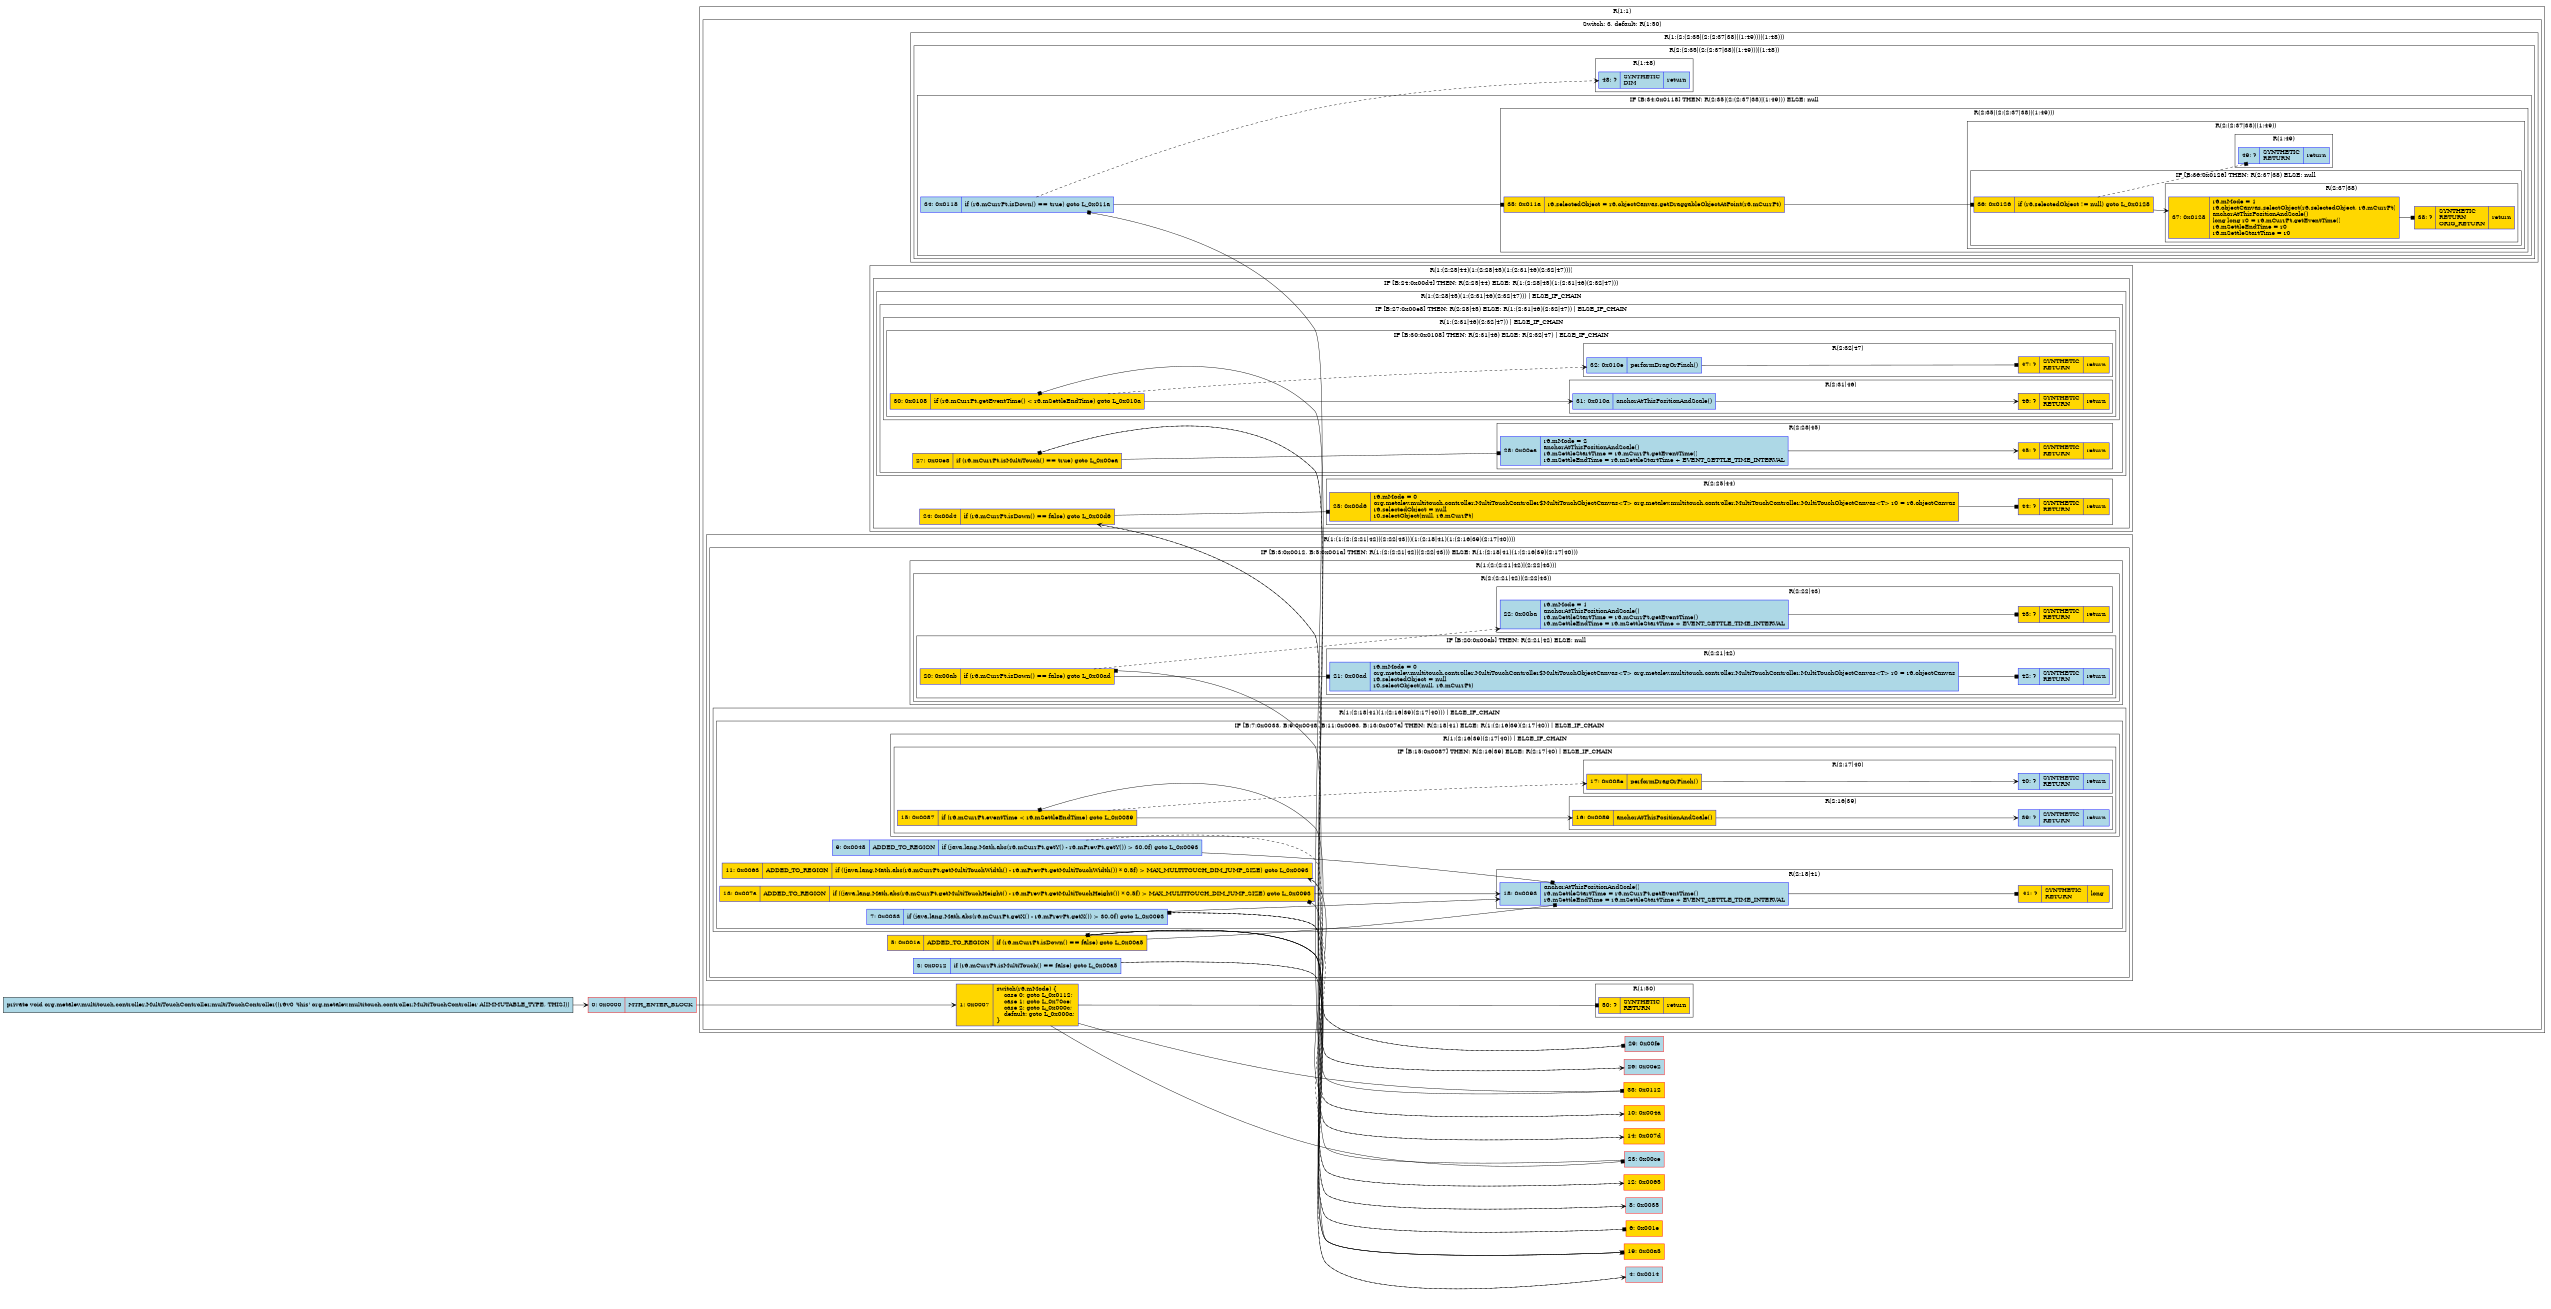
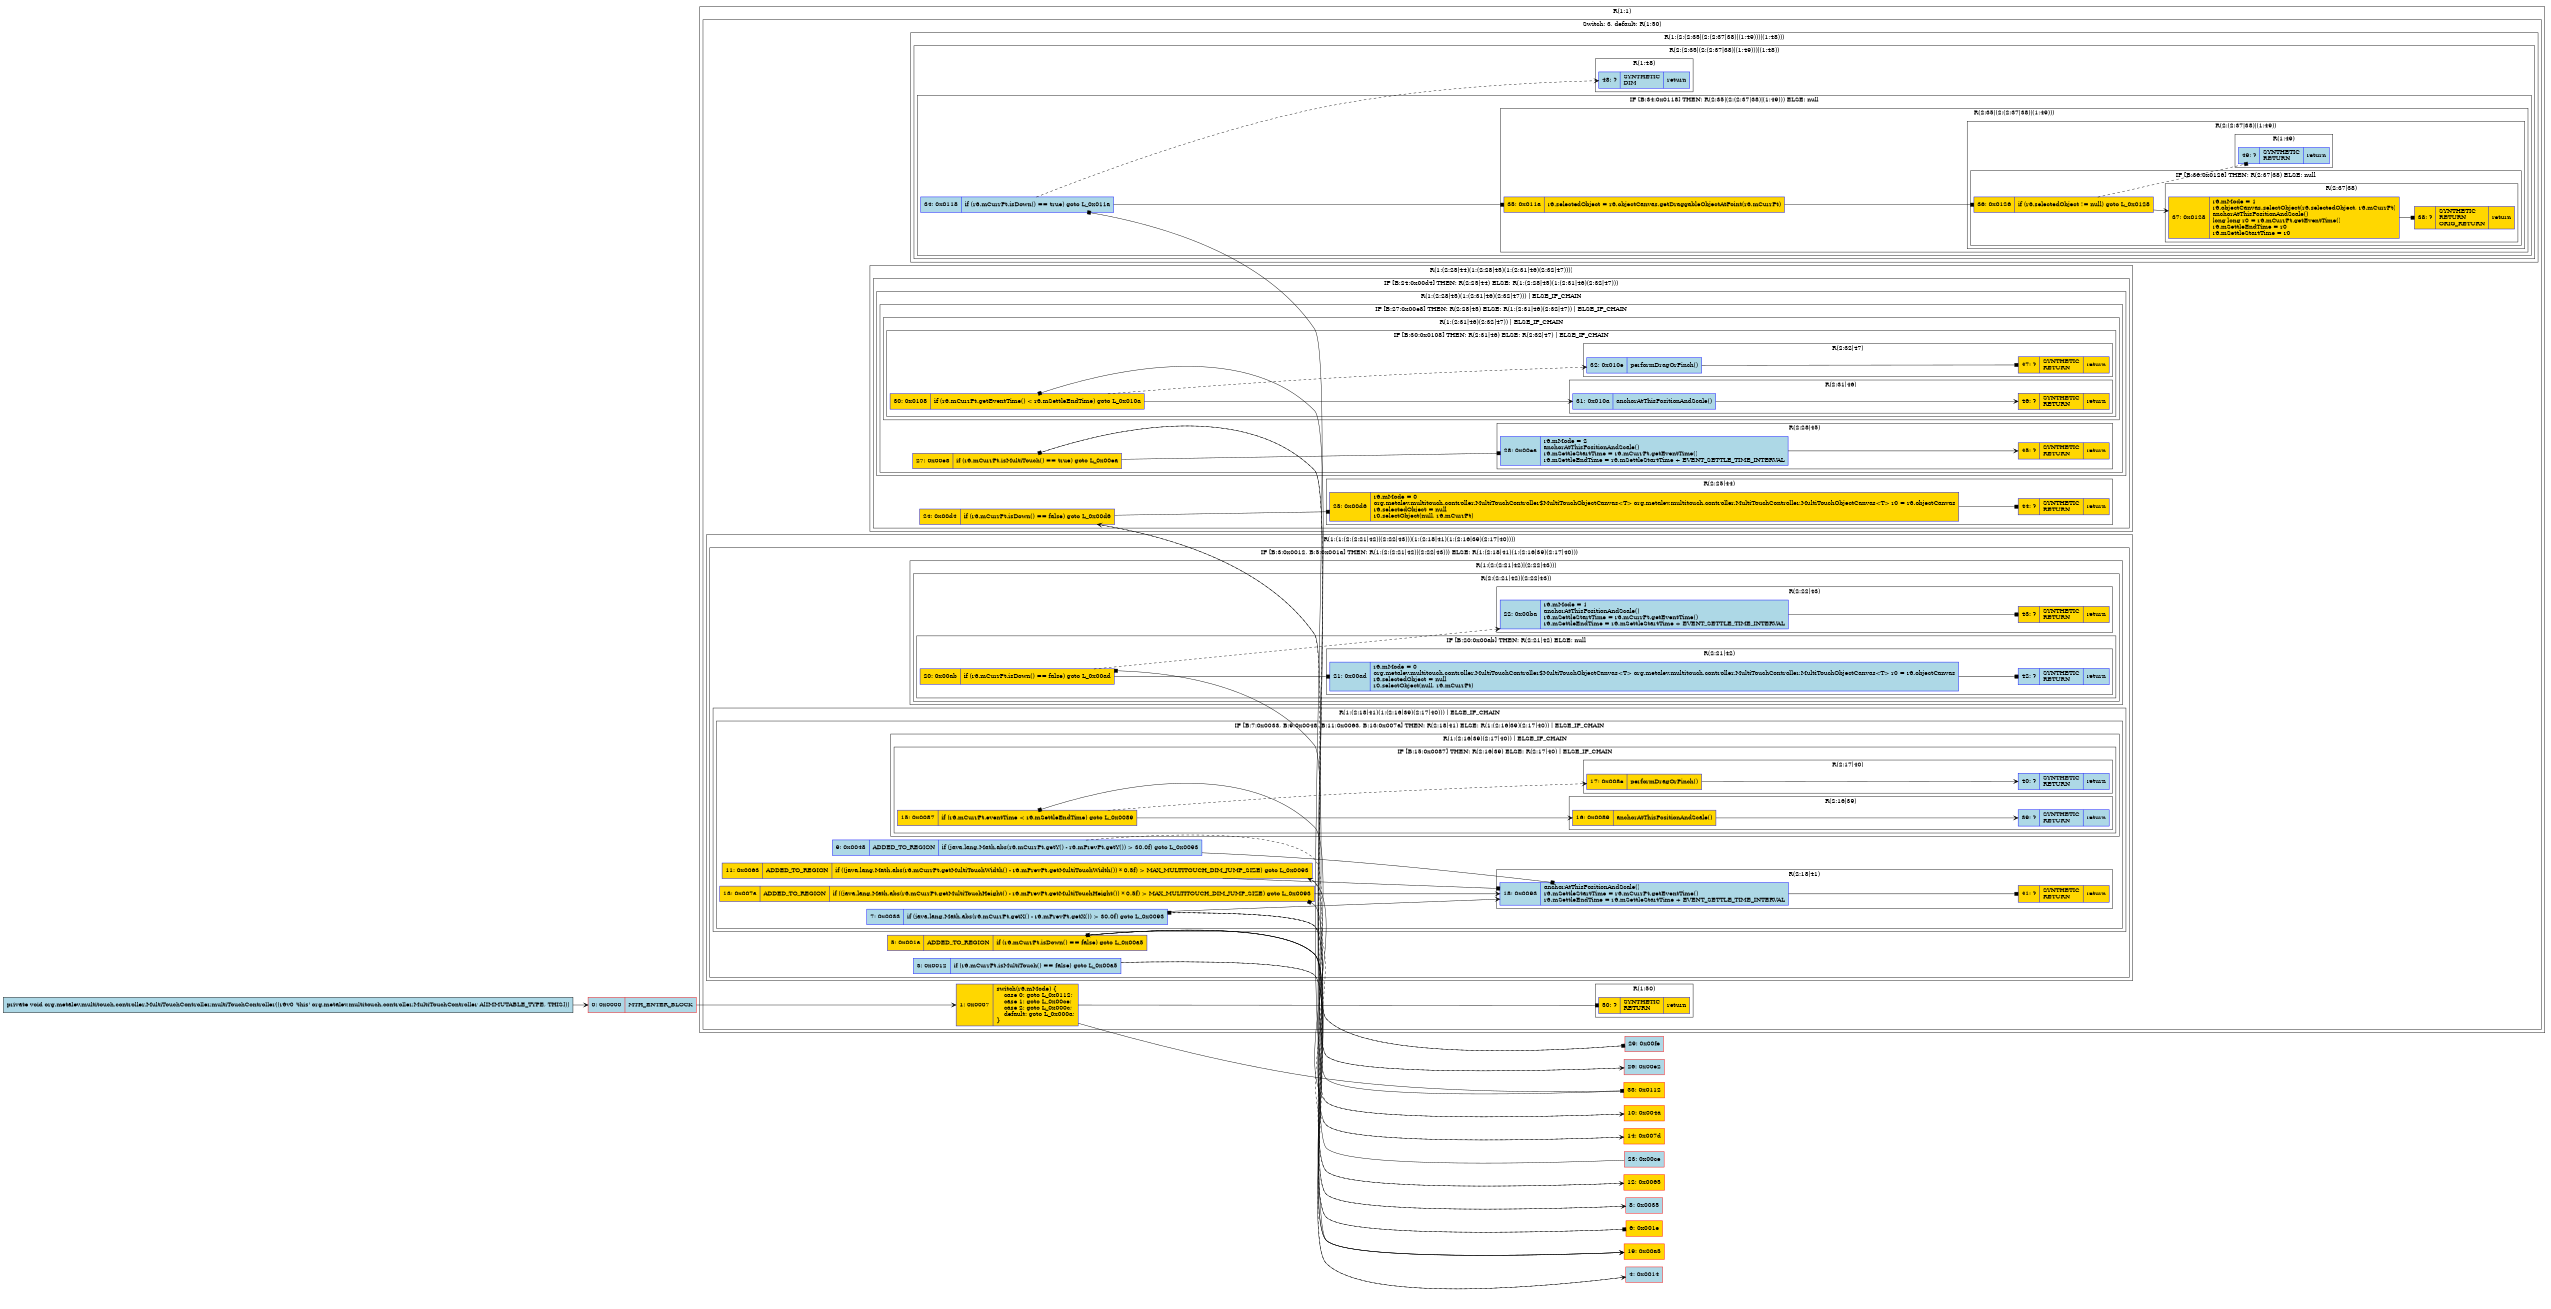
node "41: ?": text "long" -> "return"
edge "5: 0x001a" -> "18: 0x0093": now "11: 0x0063" -> "18: 0x0093"
node "1: 0x0007": text "case 1: goto L_0x70ce;" -> "case 1: goto L_0x00ce;"
edge "5: 0x001a" -> "19: 0x00a5": arrowhead box -> vee
edge "1: 0x0007" -> "23: 0x00ce": removed
